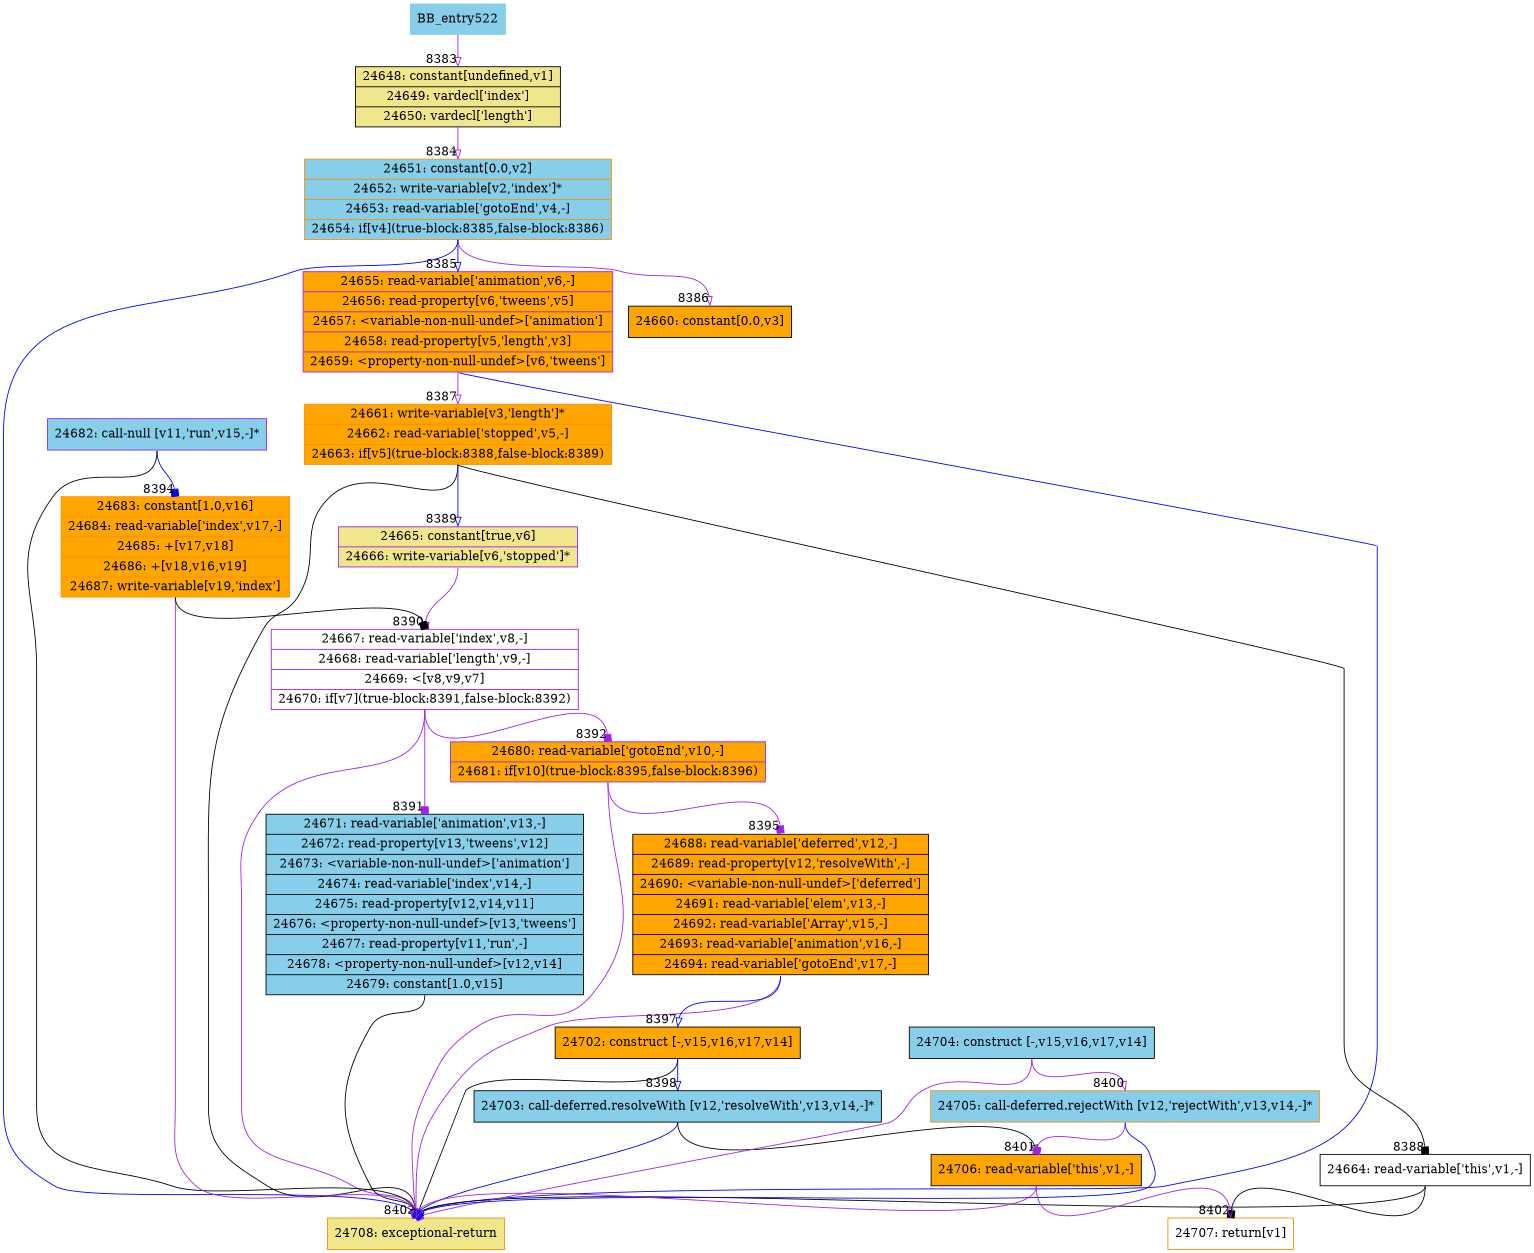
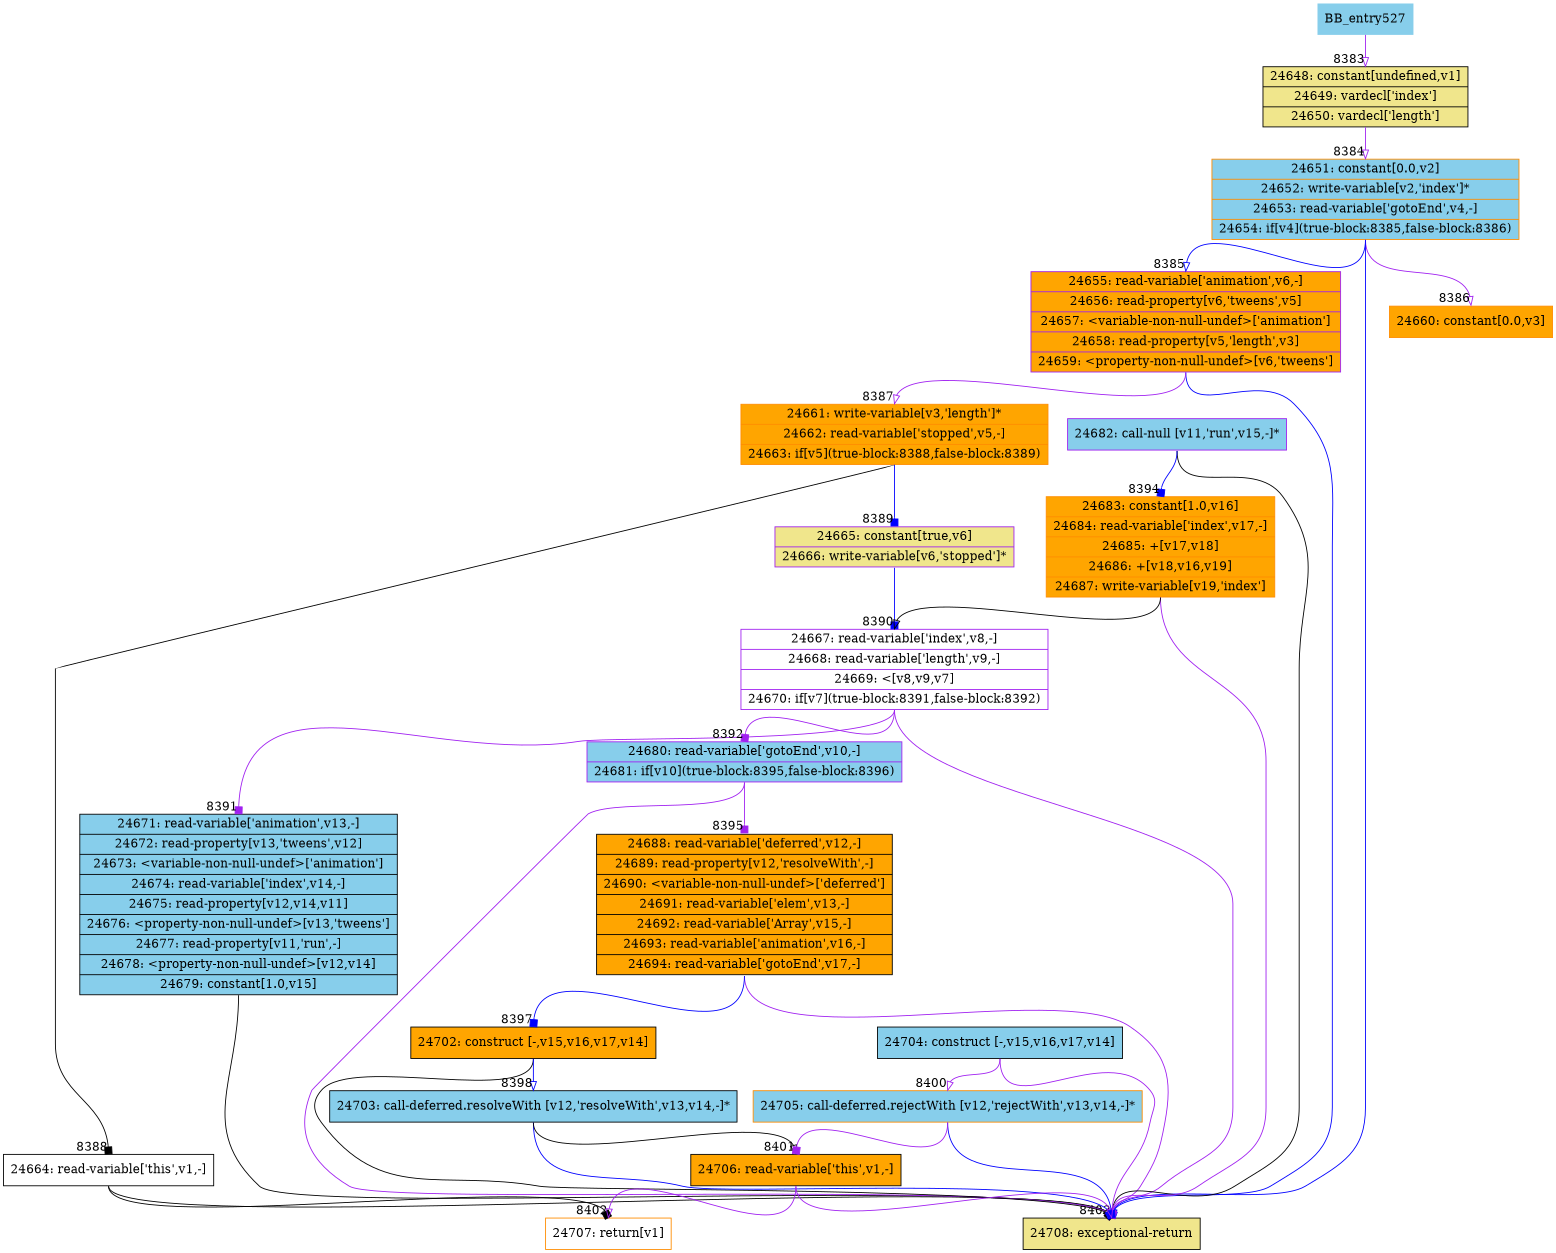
node "BB_entry522": label "BB_entry522" -> "BB_entry527"
node "24660: constant[0.0,v3]": color black -> darkorange
edge "24661: write-variable[v3,'length']*" -> "24665: constant[true,v6]": arrowhead onormal -> box
edge "24665: constant[true,v6]" -> "24667: read-variable['index',v8,-]": color purple -> blue
edge "24683: constant[1.0,v16]" -> "24667: read-variable['index',v8,-]": arrowhead box -> onormal
node "24680: read-variable['gotoEnd',v10,-]": fillcolor orange -> skyblue
edge "24661: write-variable[v3,'length']*" -> "24708: exceptional-return": removed
edge "24688: read-variable['deferred',v12,-]" -> "24702: construct [-,v15,v16,v17,v14]": arrowhead onormal -> box
node "24708: exceptional-return": color darkorange -> black
